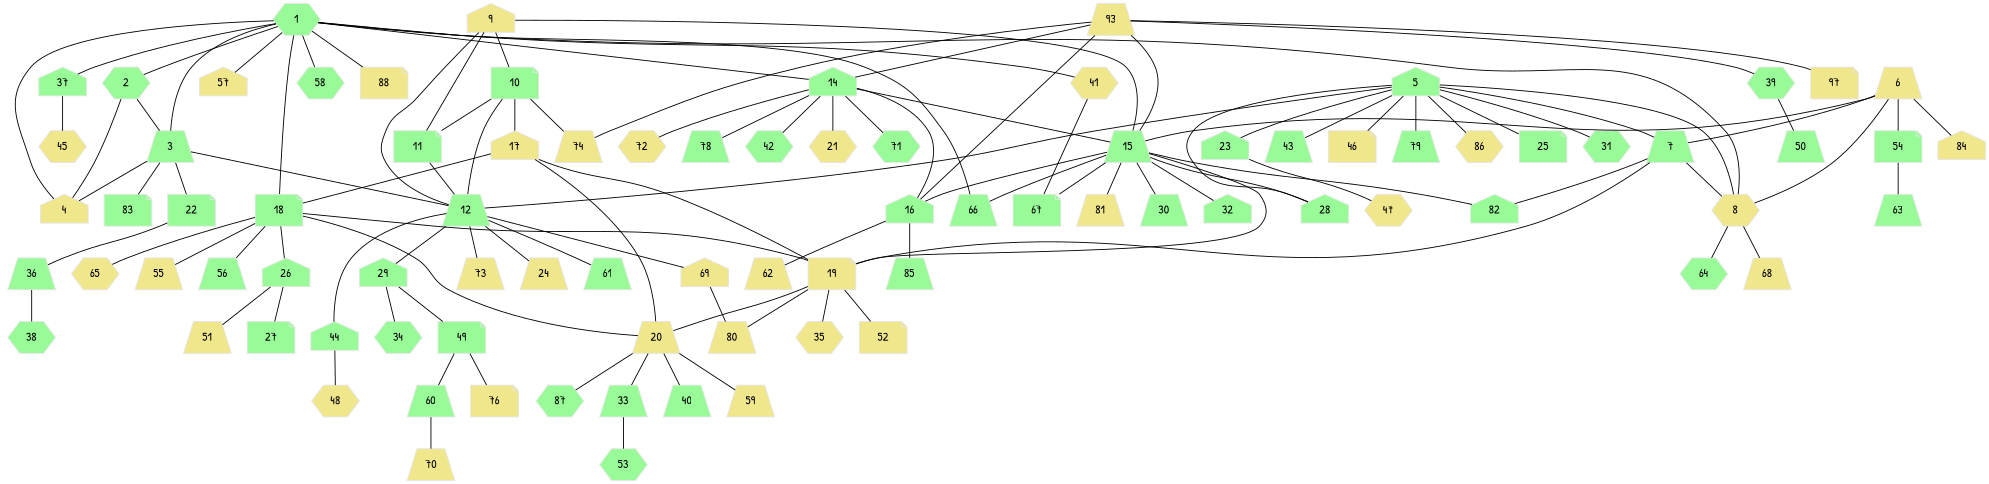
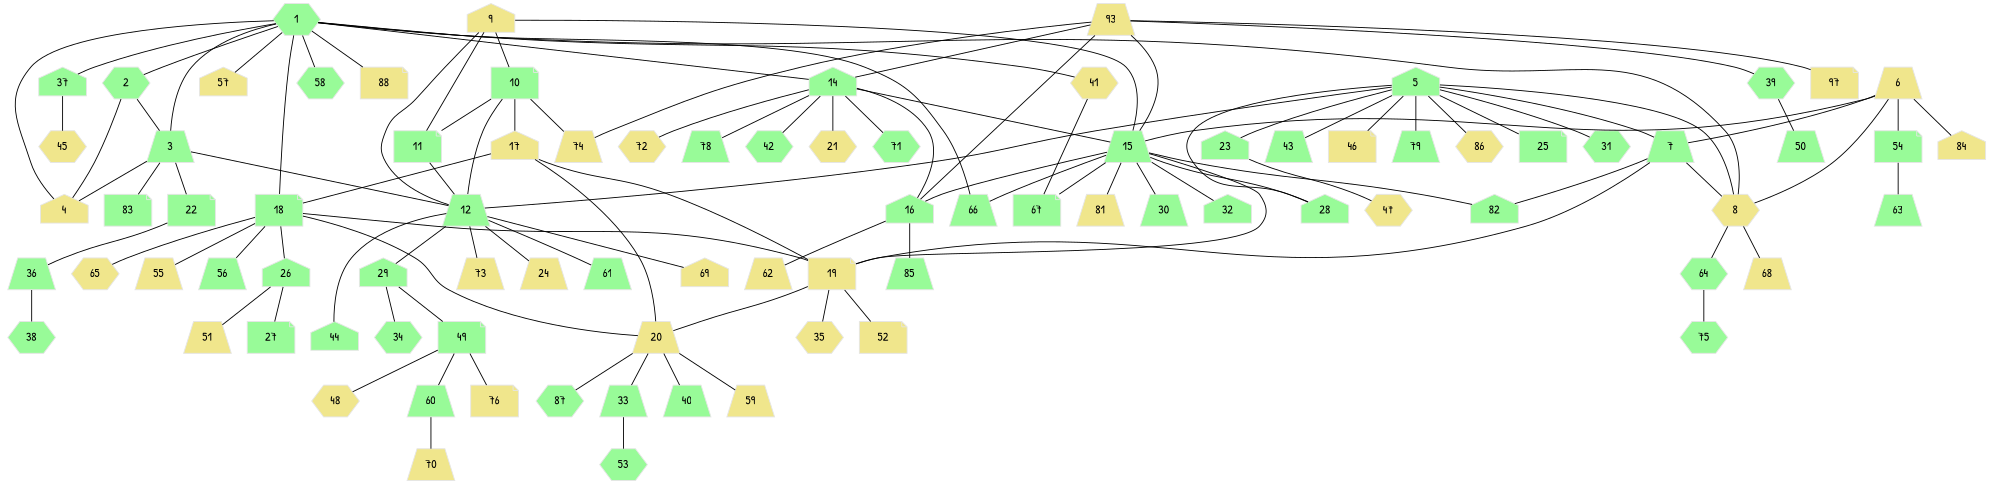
node "80": removed
node "75": added
edge "44" -- "48": now "49" -- "48"
